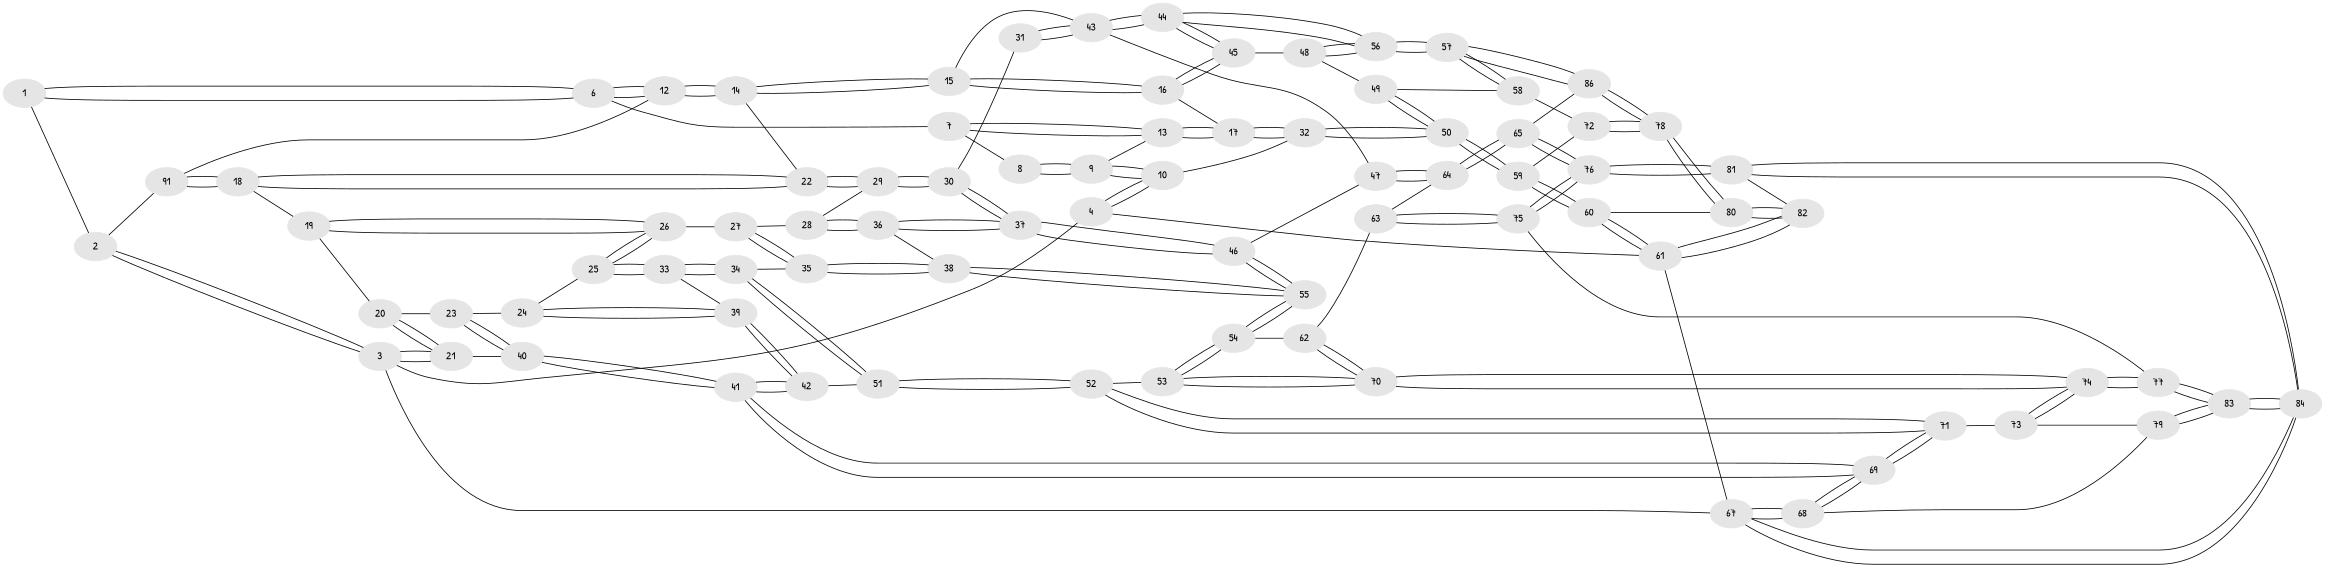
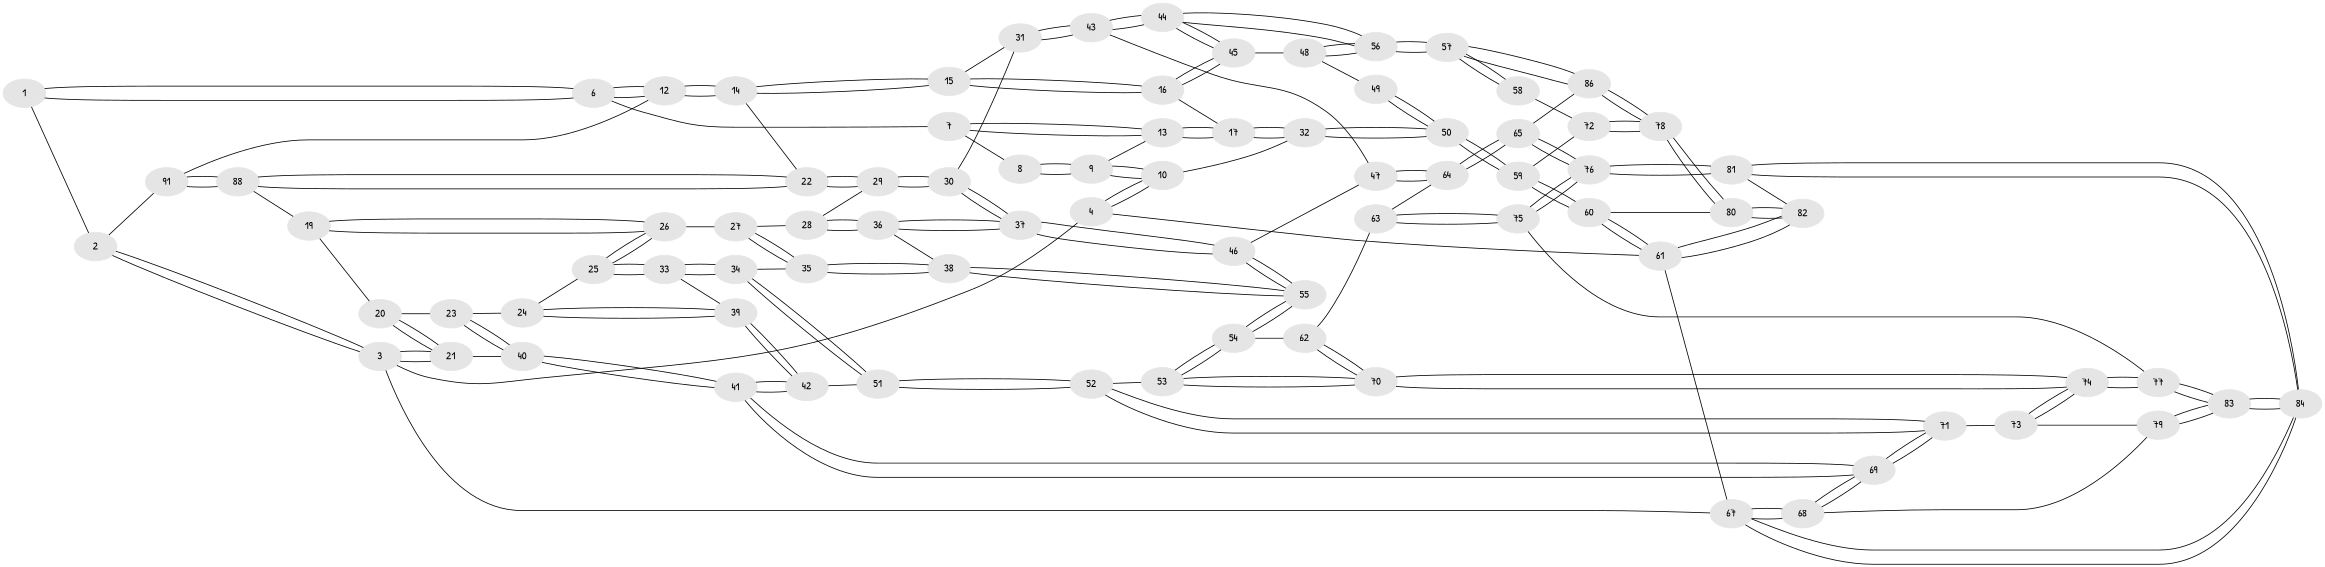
edge "43" -- "15": now "31" -- "15"
edge "49" -- "58": removed
node "18": label "18" -> "88"
